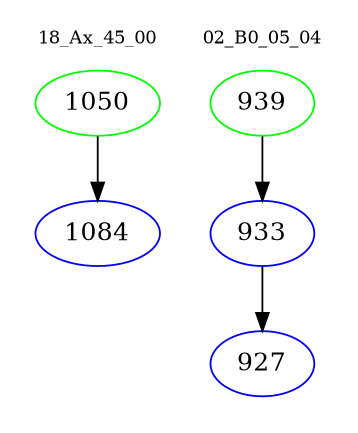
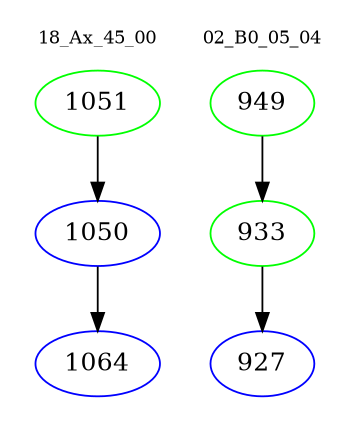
node "1050": color green -> blue
node "1051": added
node "939": label "939" -> "949"
node "1084": label "1084" -> "1064"
node "933": color blue -> green
